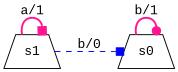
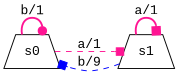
edge "s1" -> "s0": label "b/0" -> "b/9"
edge "s0" -> "s1": added, label "a/1"
